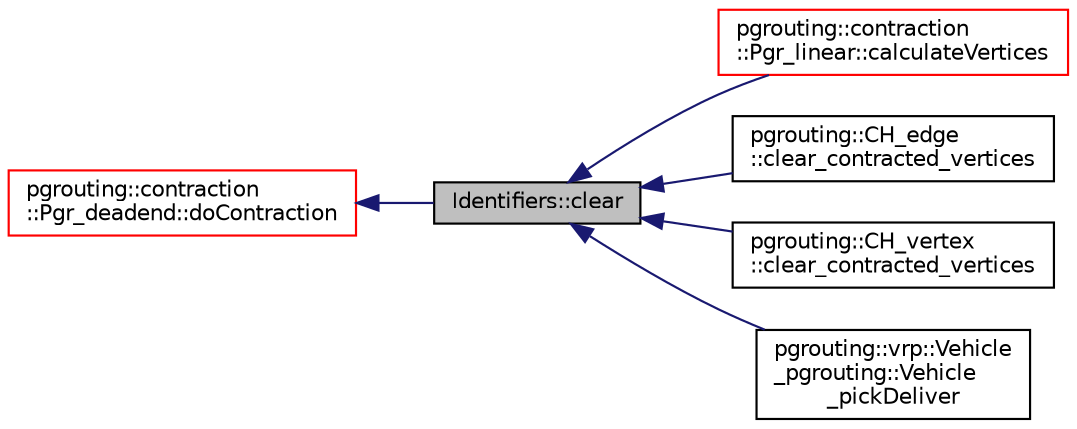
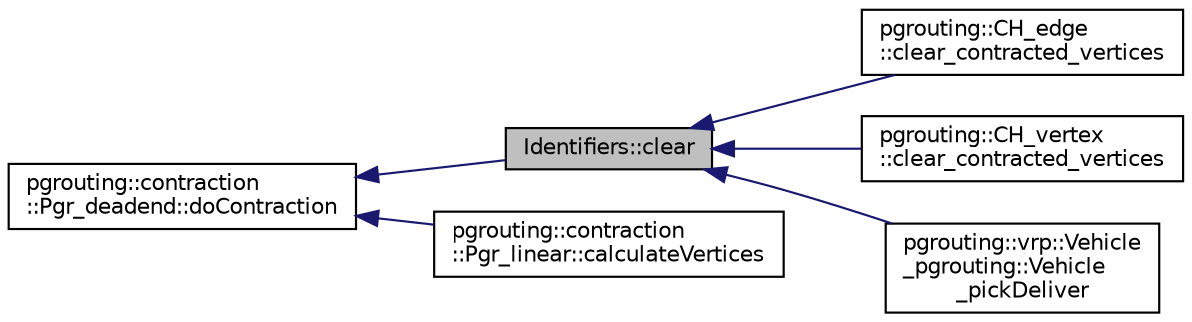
node "pgrouting::contraction ::Pgr_linear::calculateVertices": color red -> black
edge "pgrouting::contraction ::Pgr_linear::calculateVertices" -> "Identifiers::clear": now "pgrouting::contraction ::Pgr_linear::calculateVertices" -> "pgrouting::contraction ::Pgr_deadend::doContraction"
node "pgrouting::contraction ::Pgr_deadend::doContraction": color red -> black
